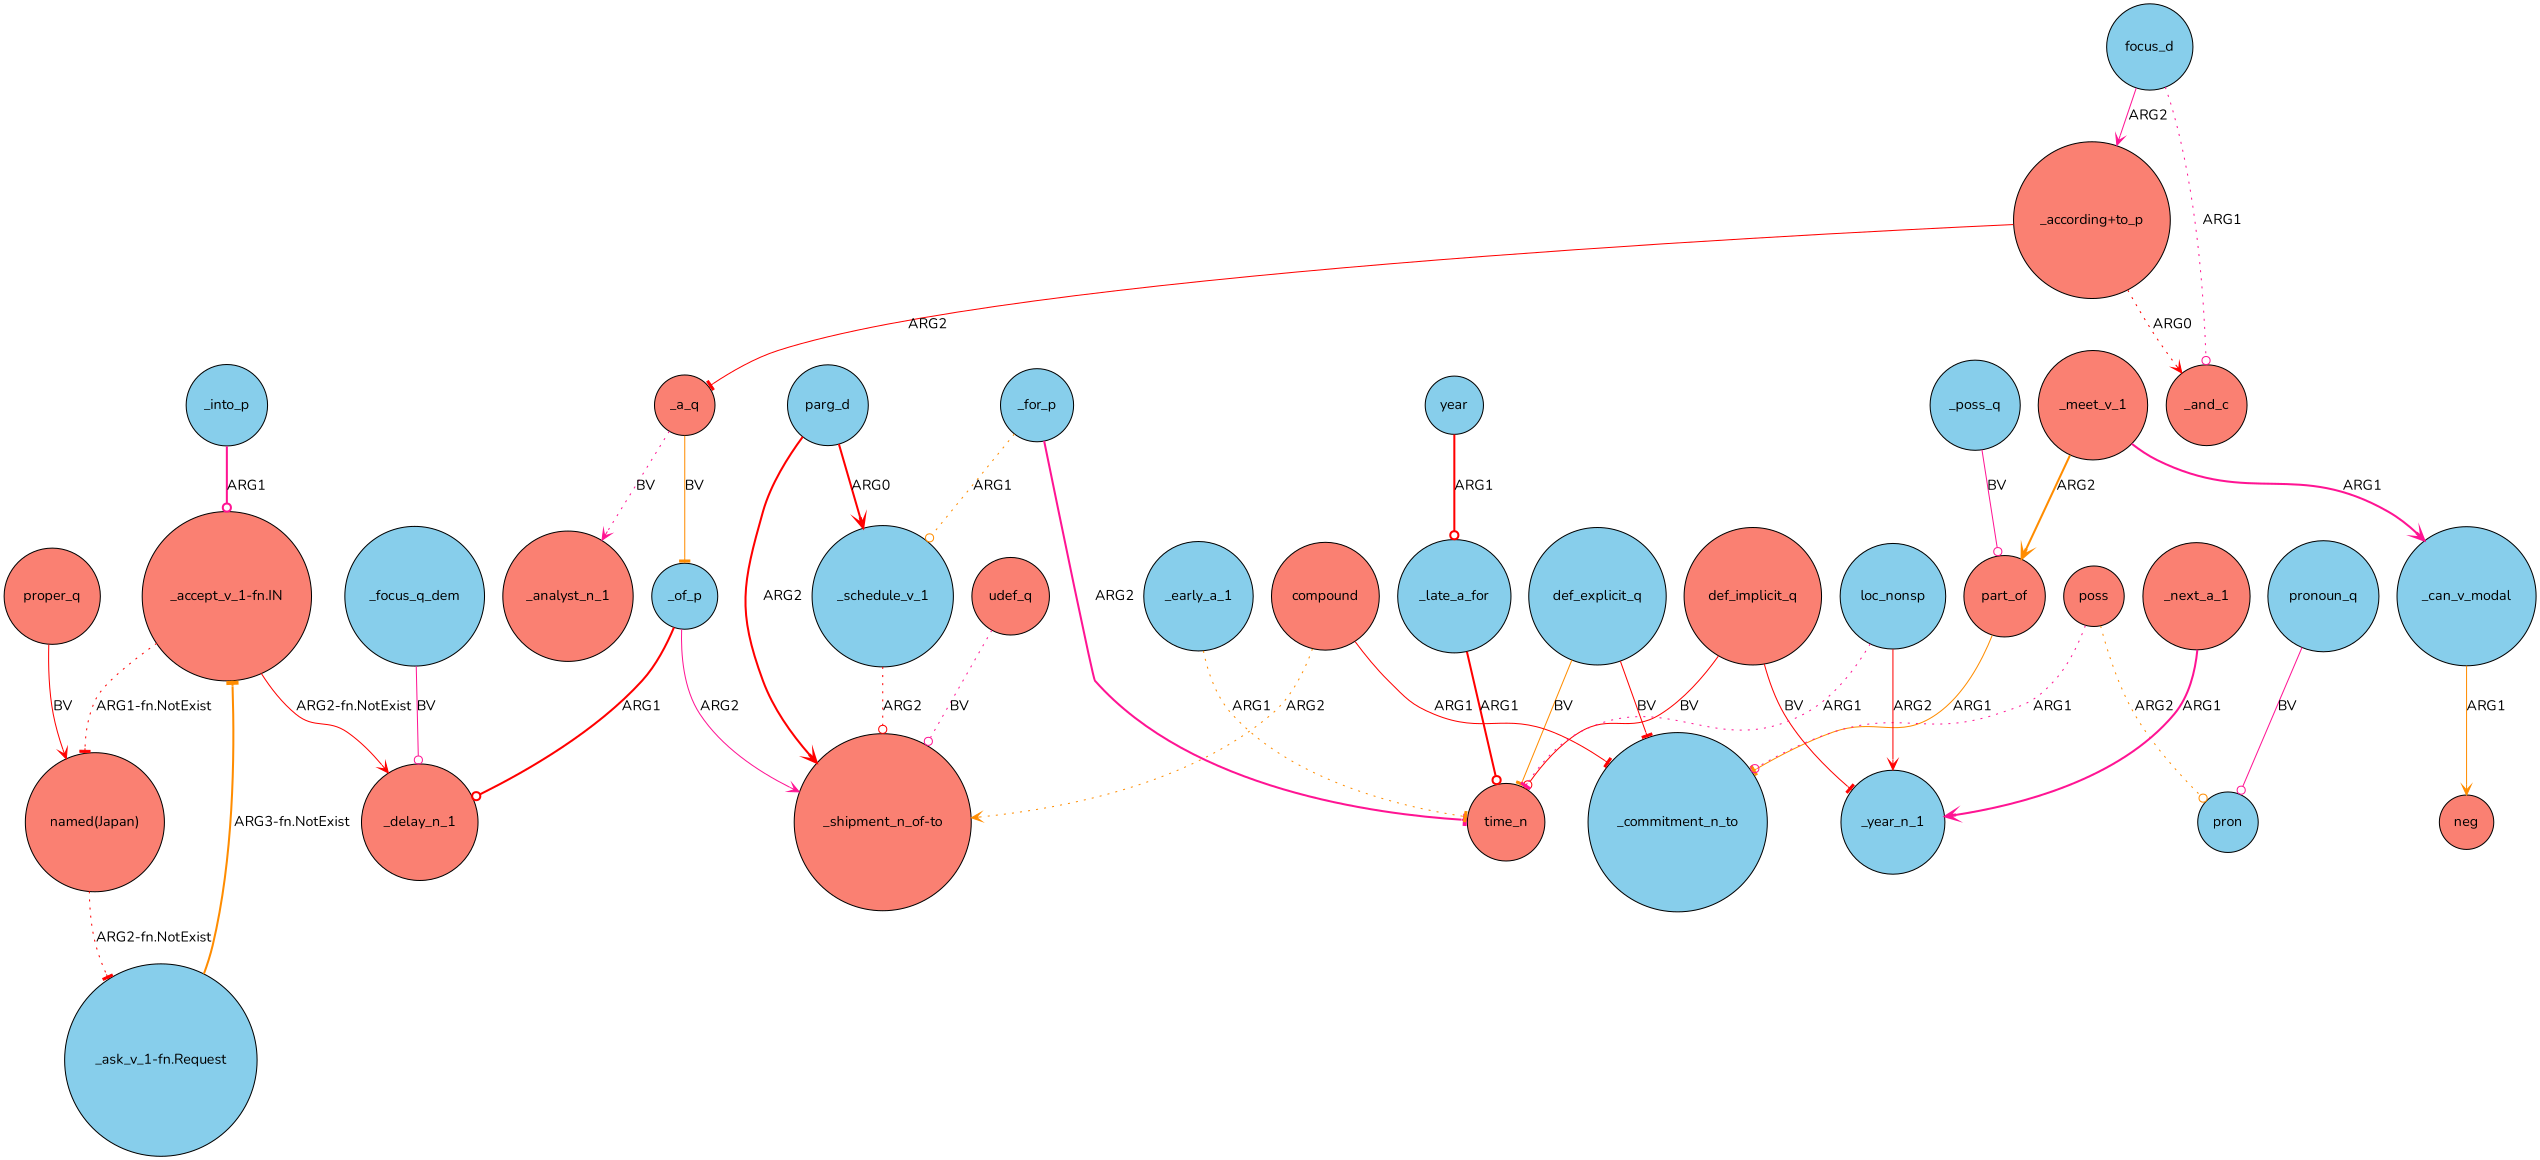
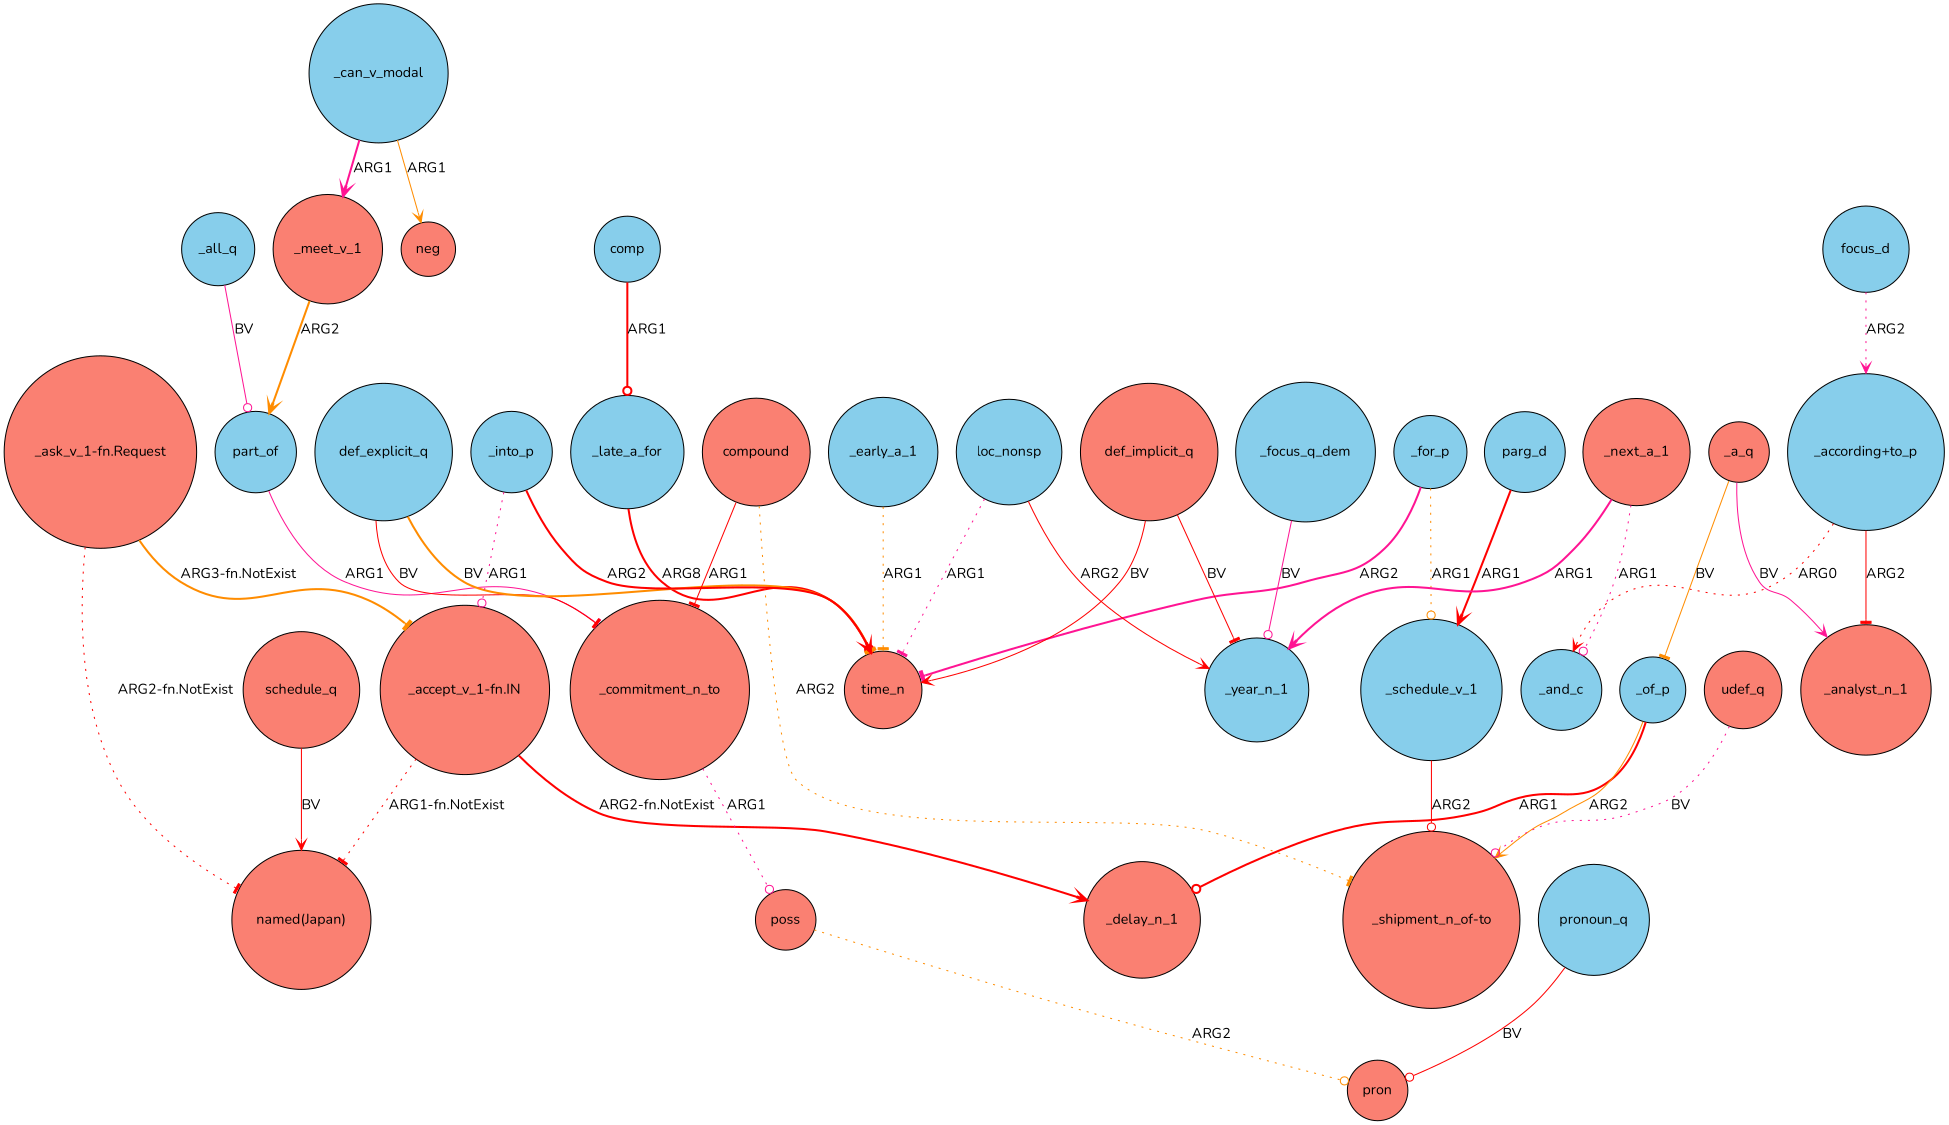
edge "focus_d" -> "_according+to_p": style solid -> dotted
node "_according+to_p": fillcolor salmon -> skyblue
edge "focus_d" -> "_and_c": now "_next_a_1" -> "_and_c"
edge "_according+to_p" -> "_a_q": now "_according+to_p" -> "_analyst_n_1"
node "year": label "year" -> "comp"
node "_poss_q": label "_poss_q" -> "_all_q"
node "_and_c": fillcolor salmon -> skyblue
edge "_into_p" -> "_accept_v_1-fn.IN": style bold -> dotted
edge "_a_q" -> "_analyst_n_1": style dotted -> solid
edge "_meet_v_1" -> "_can_v_modal": reversed
edge "parg_d" -> "_schedule_v_1": label "ARG0" -> "ARG1"
edge "_into_p" -> "time_n": added, label "ARG2"
node "proper_q": label "proper_q" -> "schedule_q"
node "part_of": fillcolor salmon -> skyblue
edge "parg_d" -> "_shipment_n_of-to": removed, label "ARG2"
edge "_schedule_v_1" -> "_shipment_n_of-to": style dotted -> solid
edge "_late_a_for" -> "time_n": label "ARG1" -> "ARG8"
edge "_focus_q_dem" -> "_delay_n_1": now "_focus_q_dem" -> "_year_n_1"
edge "def_implicit_q" -> "time_n": arrowhead odot -> vee
edge "part_of" -> "_commitment_n_to": color darkorange -> deeppink
edge "pronoun_q" -> "pron": color deeppink -> red
edge "def_explicit_q" -> "time_n": style solid -> bold
edge "_accept_v_1-fn.IN" -> "_delay_n_1": style solid -> bold
edge "poss" -> "_commitment_n_to": reversed
edge "_of_p" -> "_shipment_n_of-to": color deeppink -> darkorange
edge "compound" -> "_shipment_n_of-to": arrowhead vee -> tee
node "_commitment_n_to": fillcolor skyblue -> salmon
node "pron": fillcolor skyblue -> salmon
edge "named(Japan)" -> "_ask_v_1-fn.Request": reversed
node "_ask_v_1-fn.Request": fillcolor skyblue -> salmon
